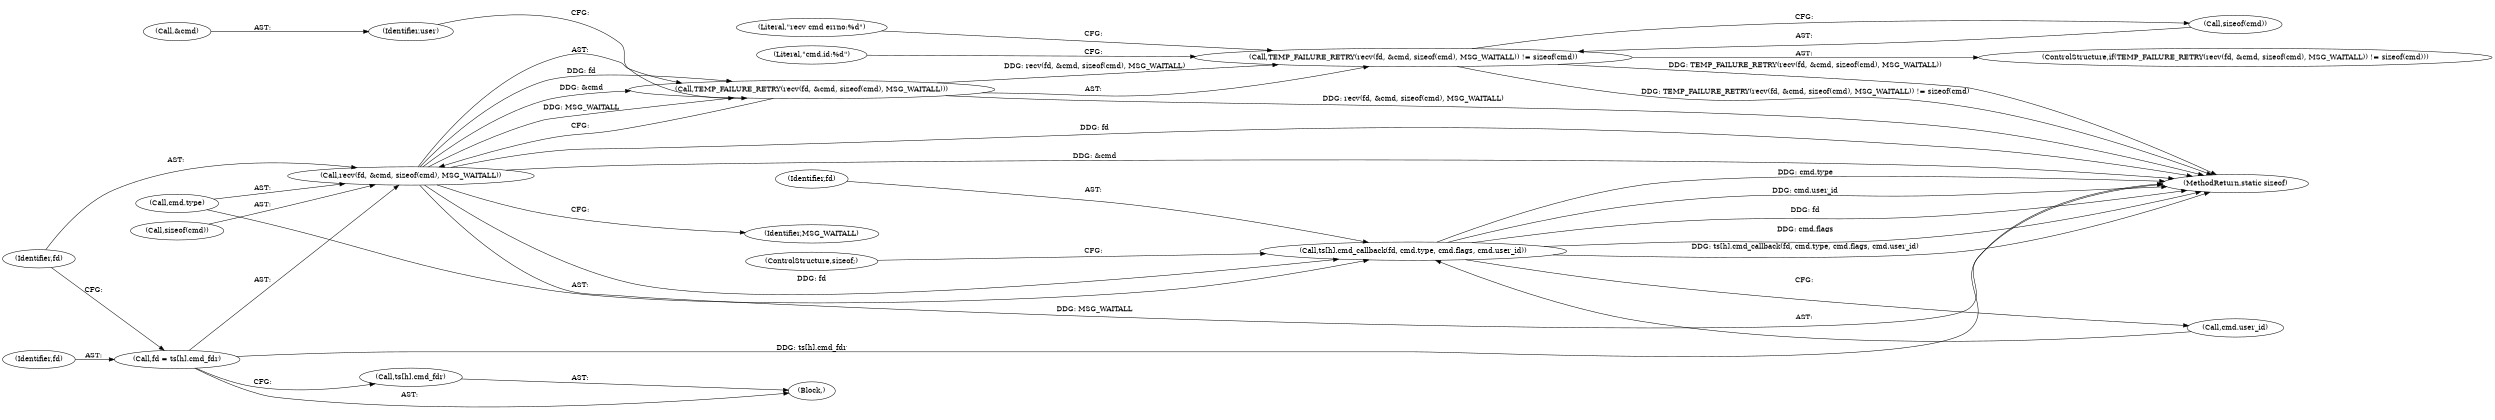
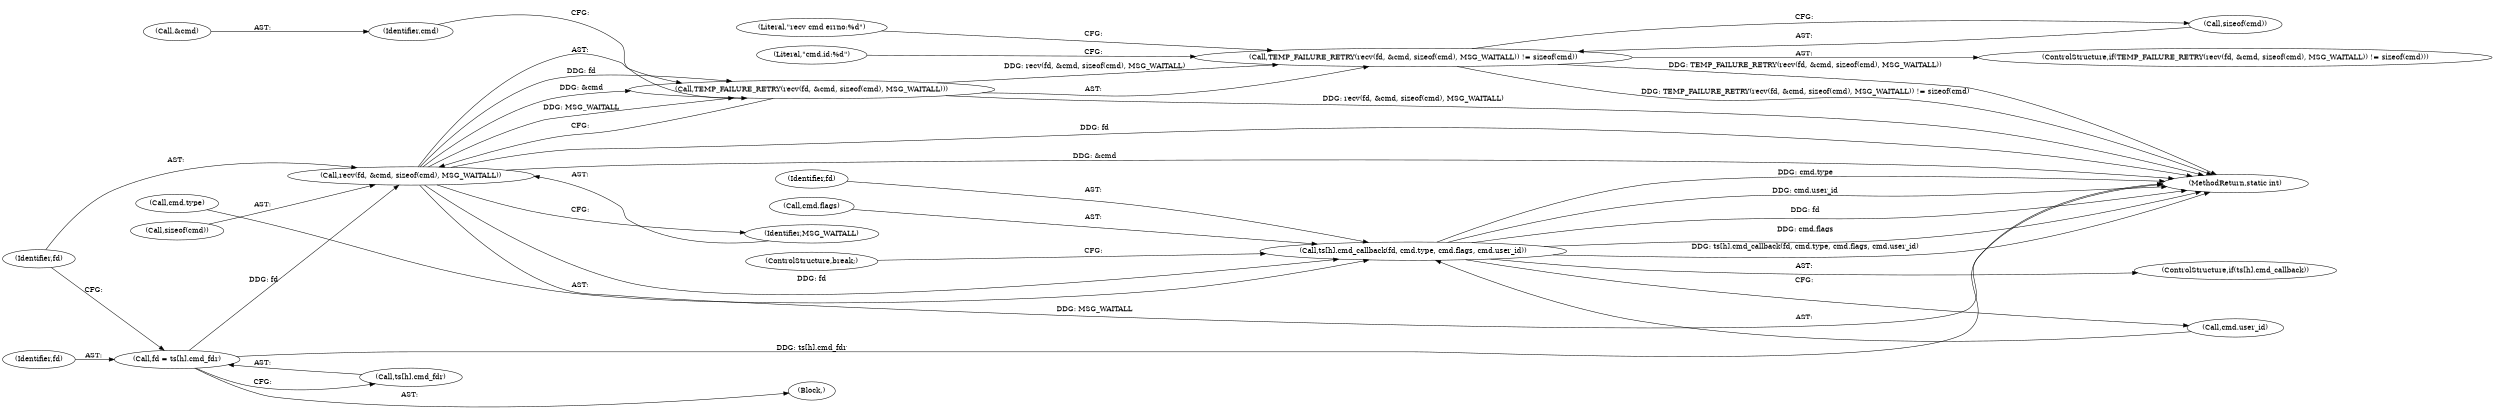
node "(Identifier,user)": label "(Identifier,user)" -> "(Identifier,cmd)"
node "(MethodReturn,static sizeof)": label "(MethodReturn,static sizeof)" -> "(MethodReturn,static int)"
edge "(Call,cmd.type)" -> "(Call,recv(fd, &cmd, sizeof(cmd), MSG_WAITALL))": now "(Identifier,MSG_WAITALL)" -> "(Call,recv(fd, &cmd, sizeof(cmd), MSG_WAITALL))"
node "(Call,cmd.flags)": added
node "(ControlStructure,sizeof;)": label "(ControlStructure,sizeof;)" -> "(ControlStructure,break;)"
node "(ControlStructure,if(ts[h].cmd_callback))": added
edge "(Call,fd = ts[h].cmd_fdr)" -> "(Call,recv(fd, &cmd, sizeof(cmd), MSG_WAITALL))": label "AST: " -> "DDG: fd"
edge "(Call,ts[h].cmd_fdr)" -> "(Block,)": now "(Call,ts[h].cmd_fdr)" -> "(Call,fd = ts[h].cmd_fdr)"
